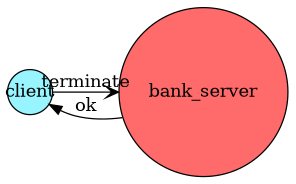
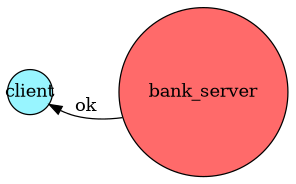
edge "client" -> "bank_server": removed, label "terminate"
